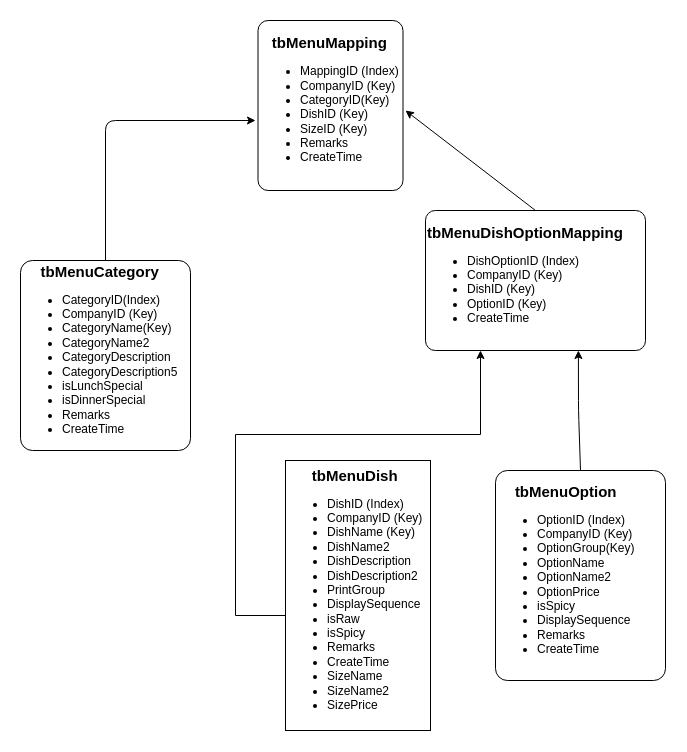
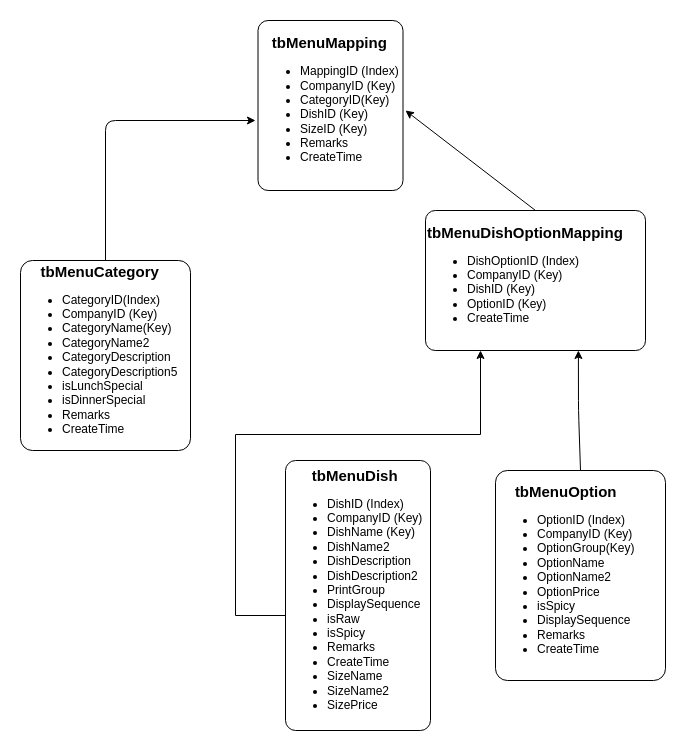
node "tbMenuDish DishID (Index) CompanyID (Key) DishName (Key) DishName2 DishDescription DishDescription2 PrintGroup DisplaySequence isRaw isSpicy Remarks CreateTime SizeName SizeName2 SizePrice": shape rectangle -> rounded rectangle
